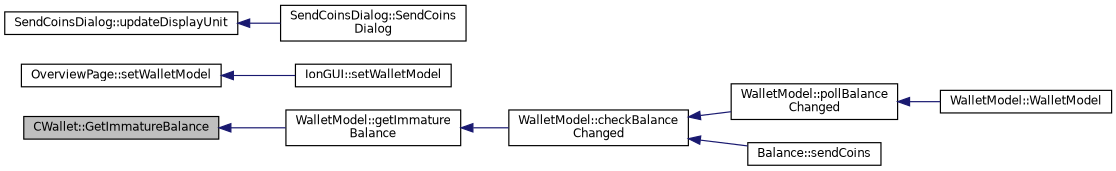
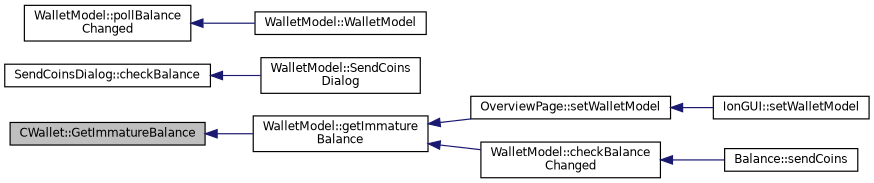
node "SendCoinsDialog::updateDisplayUnit": label "SendCoinsDialog::updateDisplayUnit" -> "SendCoinsDialog::checkBalance"
node "SendCoinsDialog::SendCoins Dialog": label "SendCoinsDialog::SendCoins Dialog" -> "WalletModel::SendCoins Dialog"
edge "WalletModel::pollBalance Changed" -> "WalletModel::checkBalance Changed": removed
edge "OverviewPage::setWalletModel" -> "WalletModel::getImmature Balance": added
